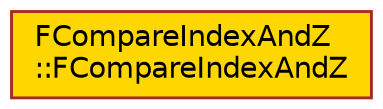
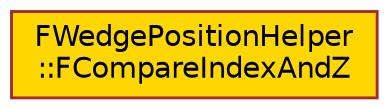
node "FCompareIndexAndZ ::FCompareIndexAndZ": label "FCompareIndexAndZ ::FCompareIndexAndZ" -> "FWedgePositionHelper ::FCompareIndexAndZ"
